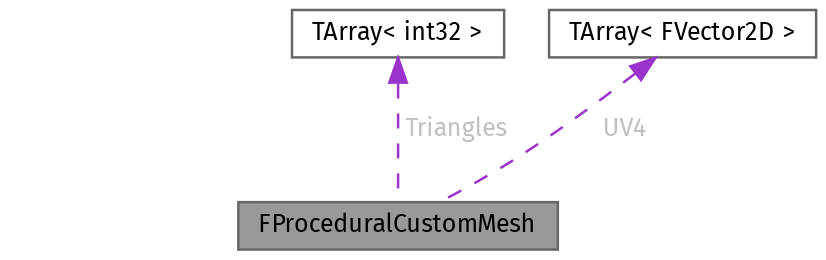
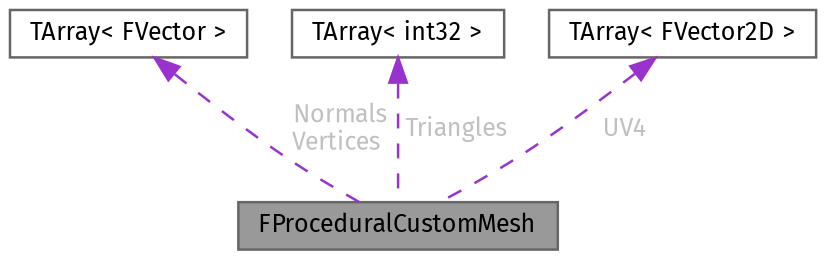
node "TArray< FVector >": added
